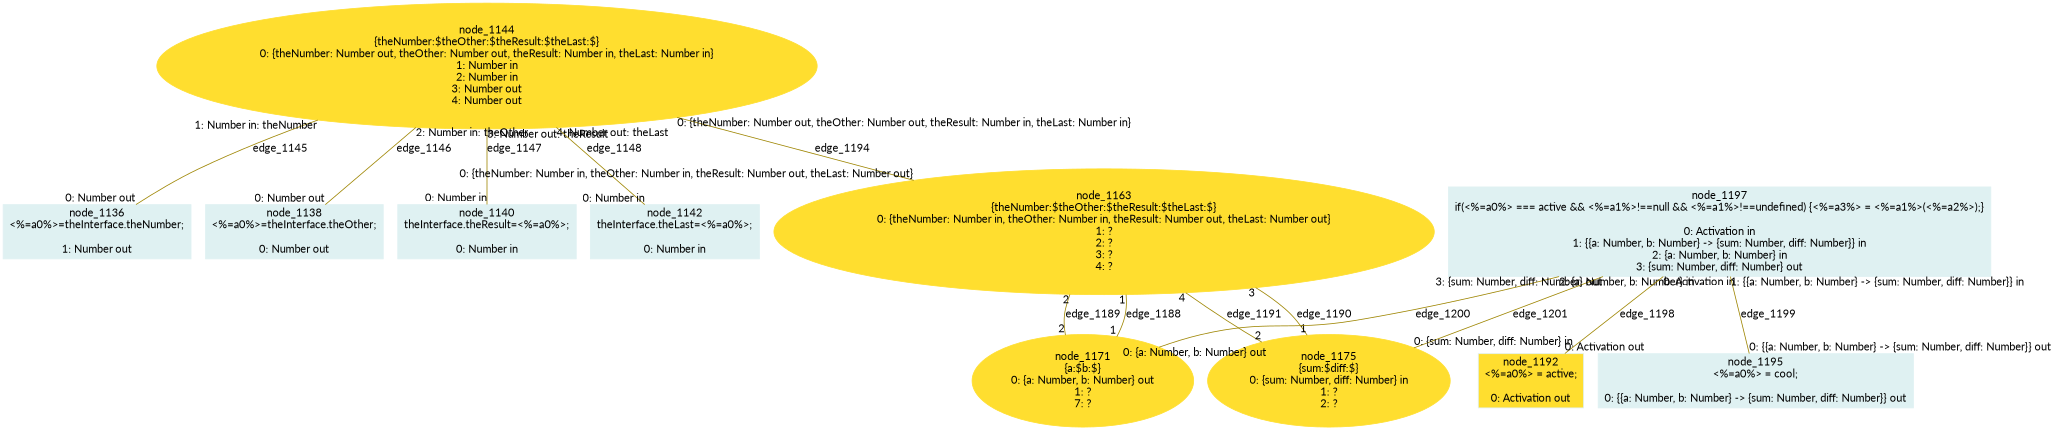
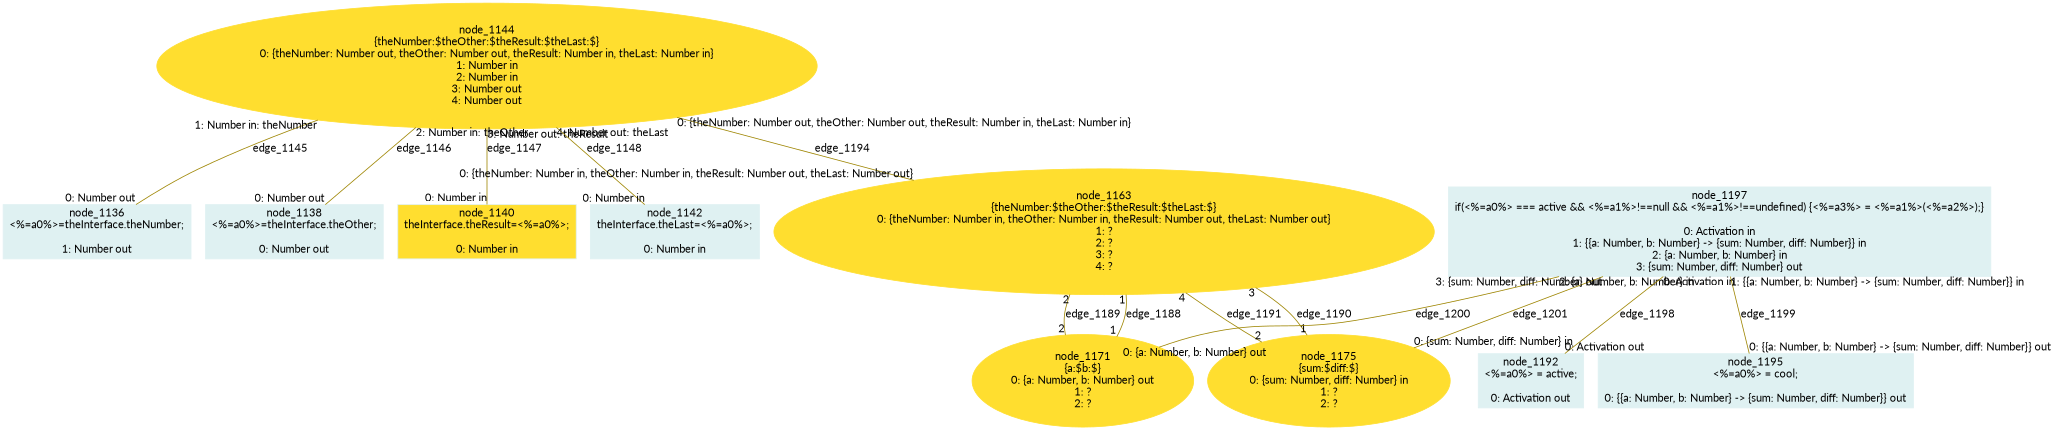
node "node_1140 theInterface.theResult=<%=a0%>; 0: Number in": fillcolor #dff1f2 -> #ffde2f
node "node_1171 {a:$b:$} 0: {a: Number, b: Number} out 1: ? 7: ?": label "node_1171 {a:$b:$} 0: {a: Number, b: Number} out 1: ? 7: ?" -> "node_1171 {a:$b:$} 0: {a: Number, b: Number} out 1: ? 2: ?"
node "node_1192 <%=a0%> = active; 0: Activation out": fillcolor #ffde2f -> #dff1f2
